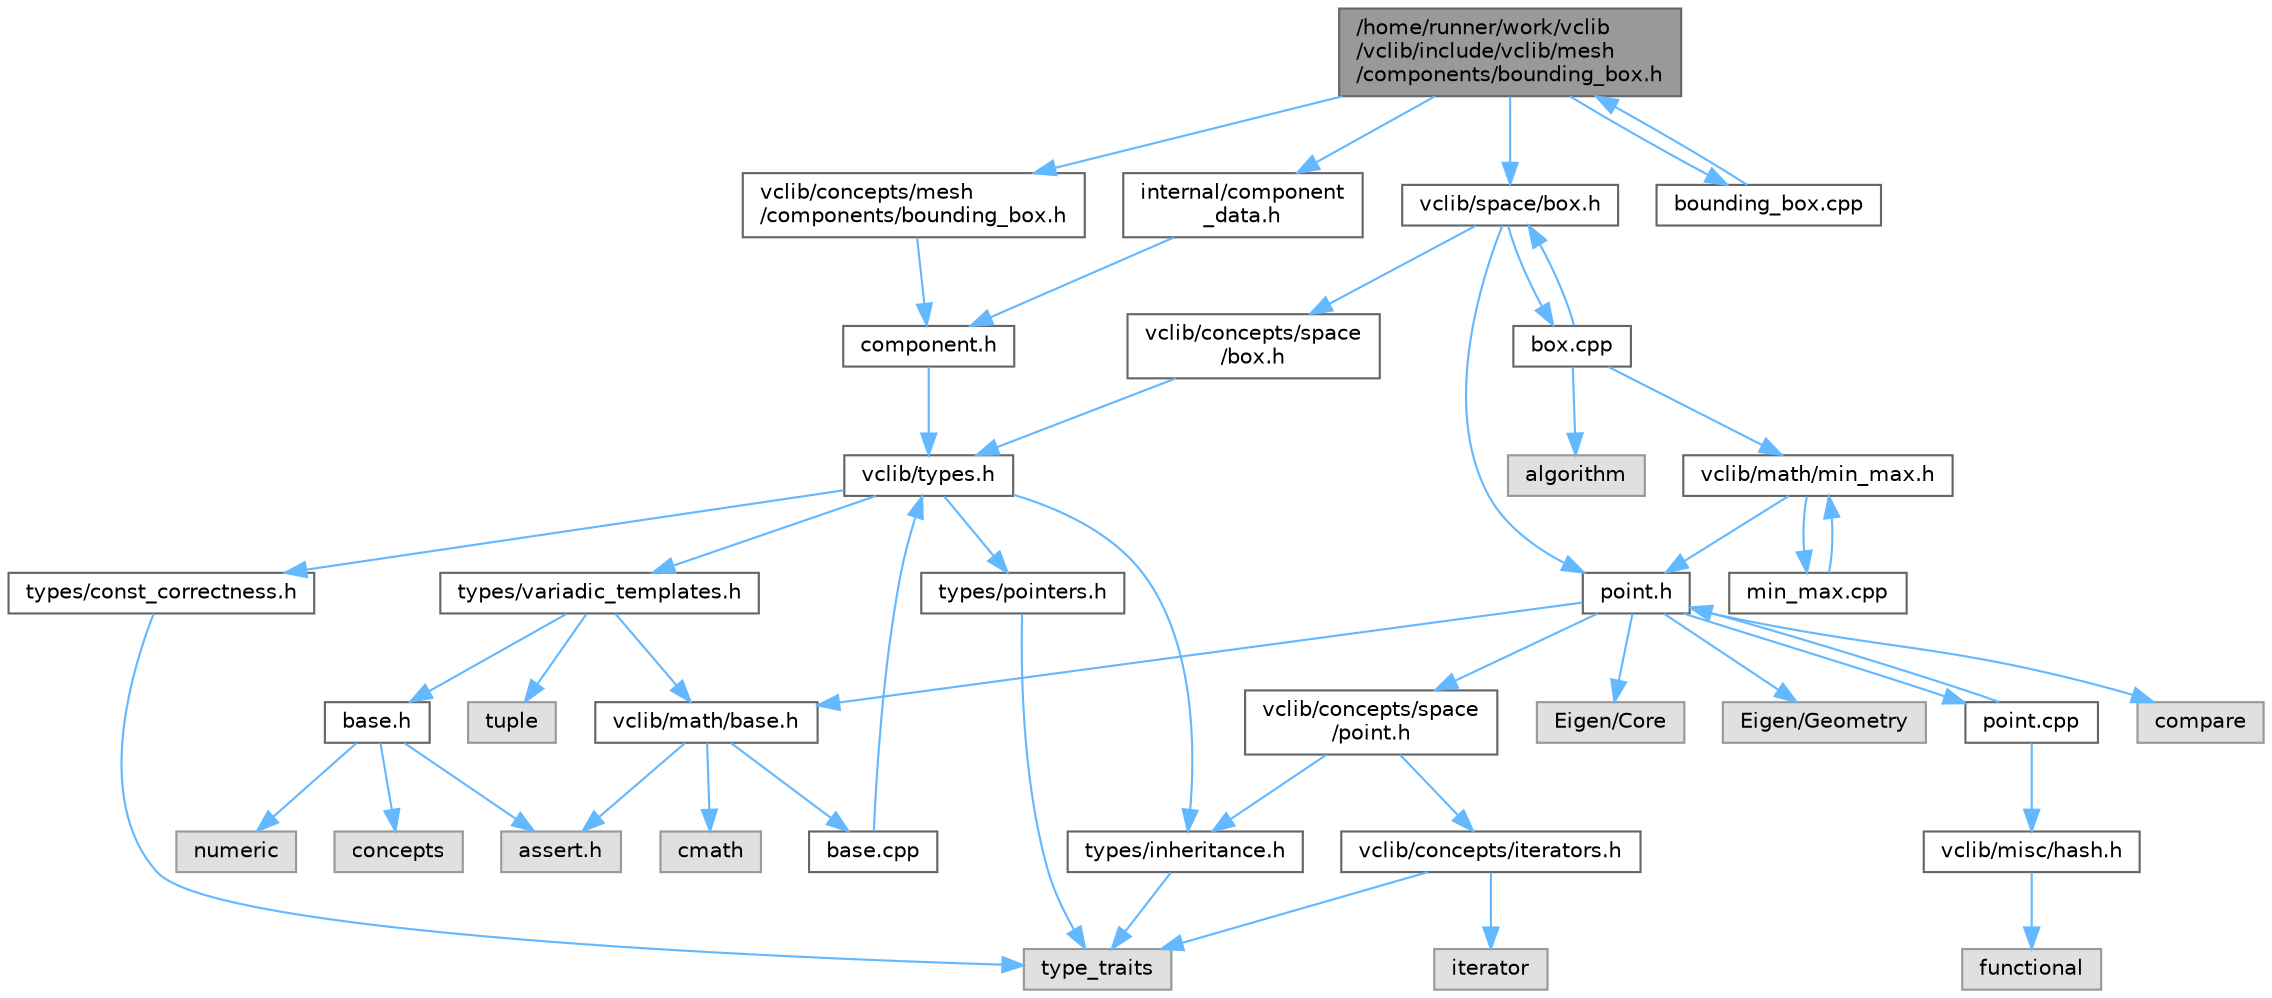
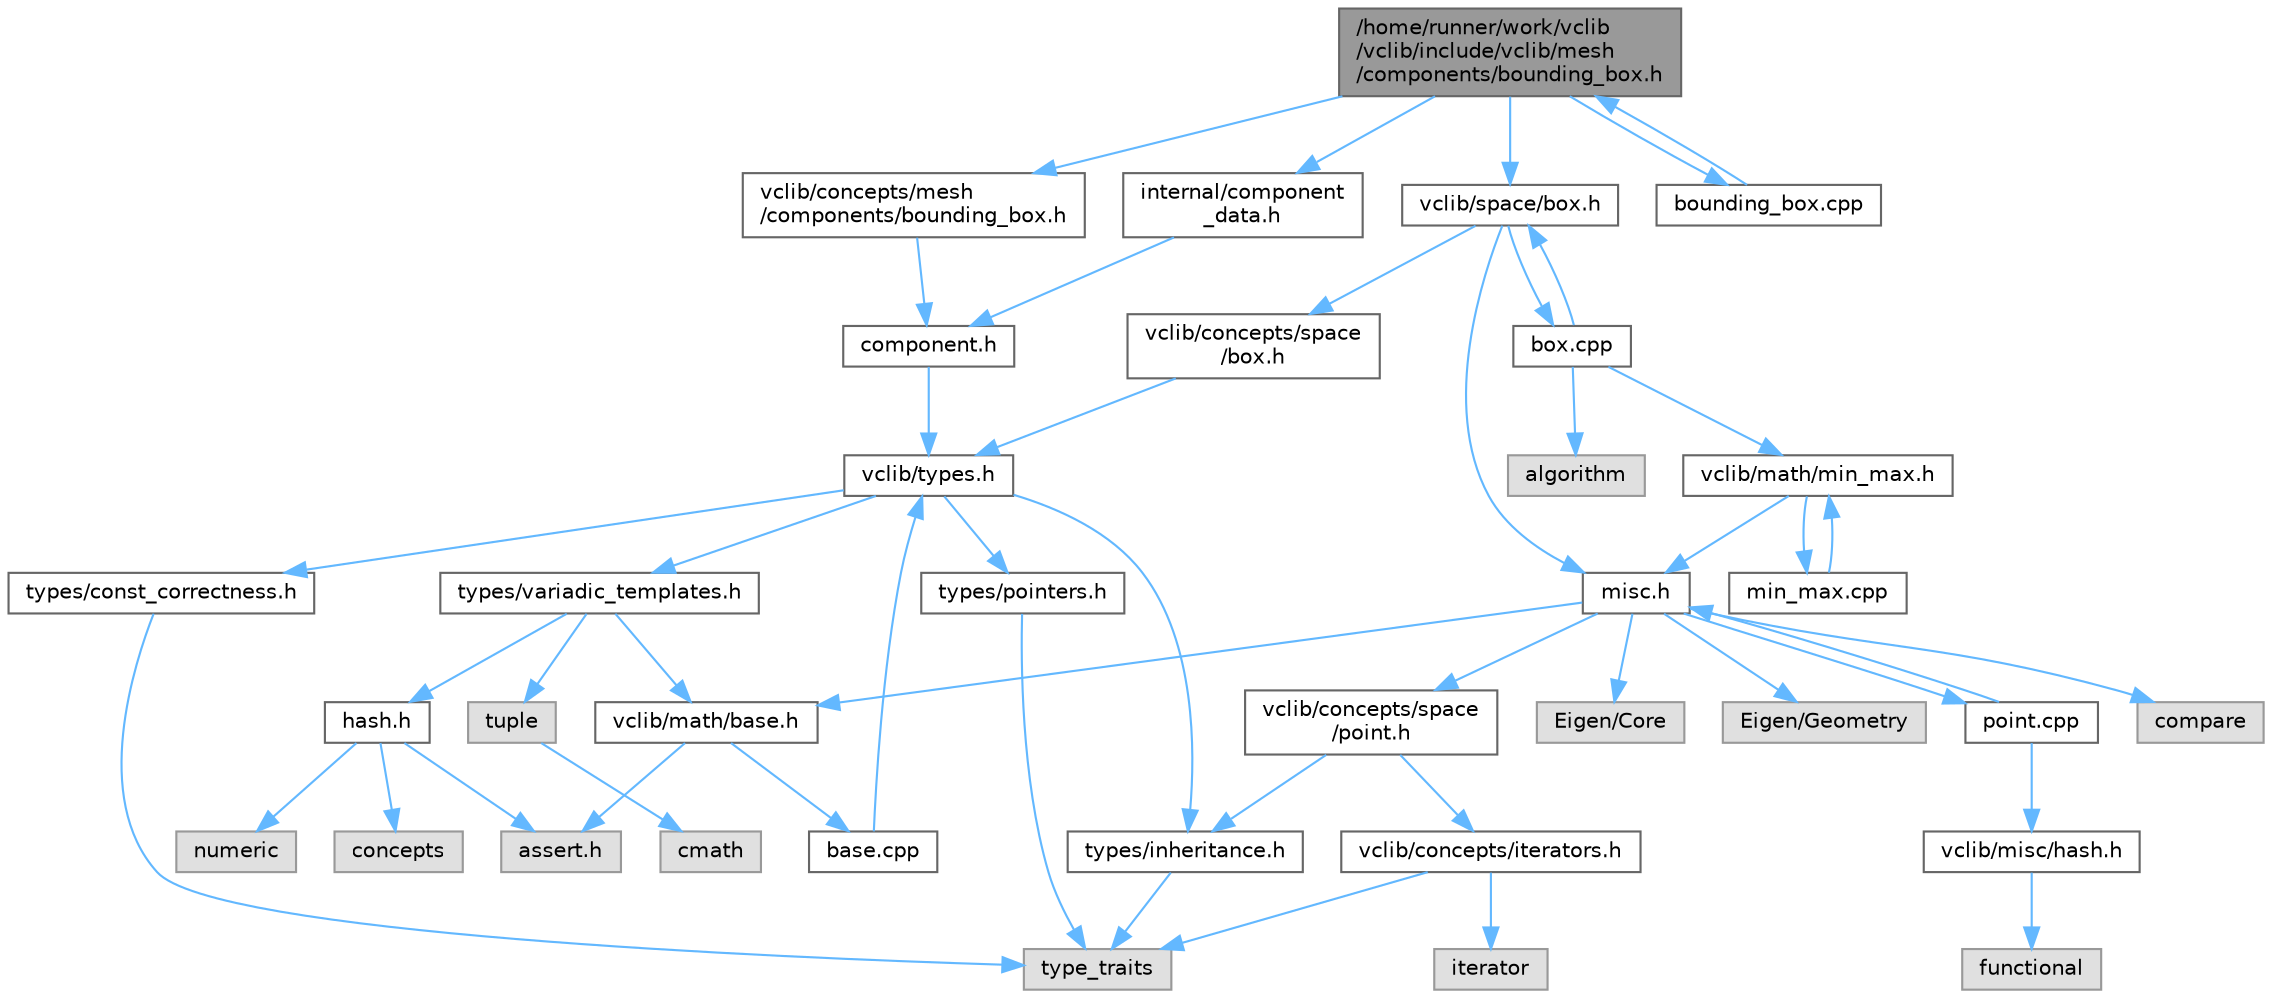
node "point.h": label "point.h" -> "misc.h"
node "base.h": label "base.h" -> "hash.h"
edge "vclib/math/base.h" -> "cmath": now "tuple" -> "cmath"
